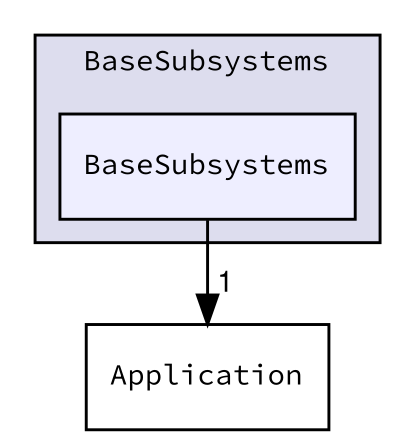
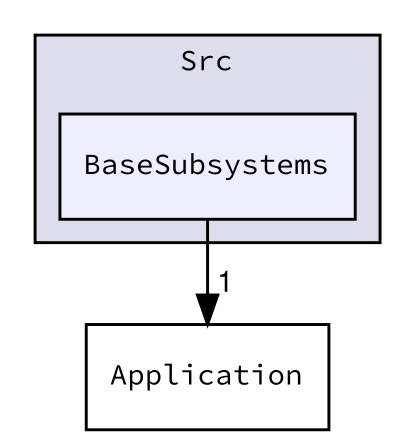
cluster "BaseSubsystems": label "BaseSubsystems" -> "Src"
